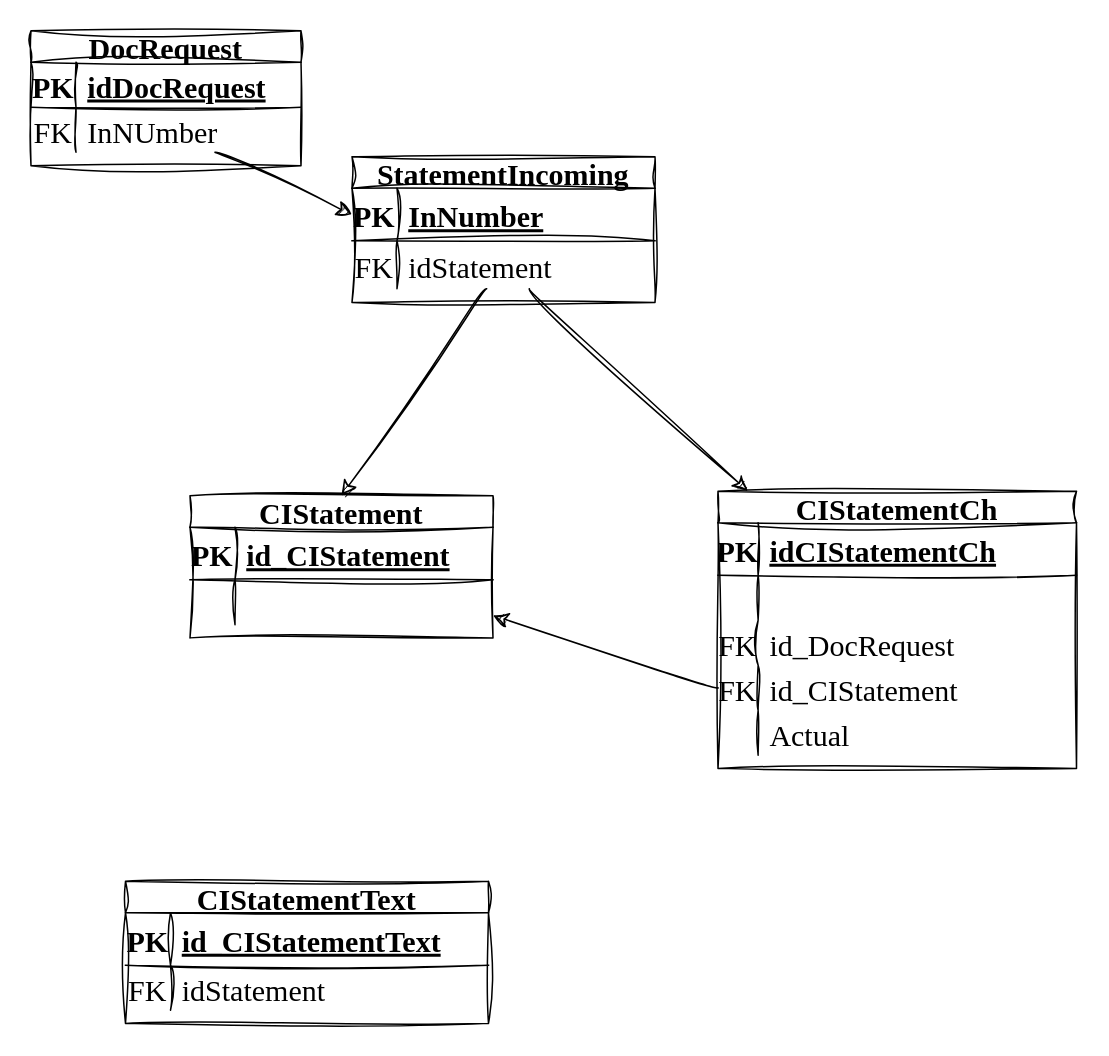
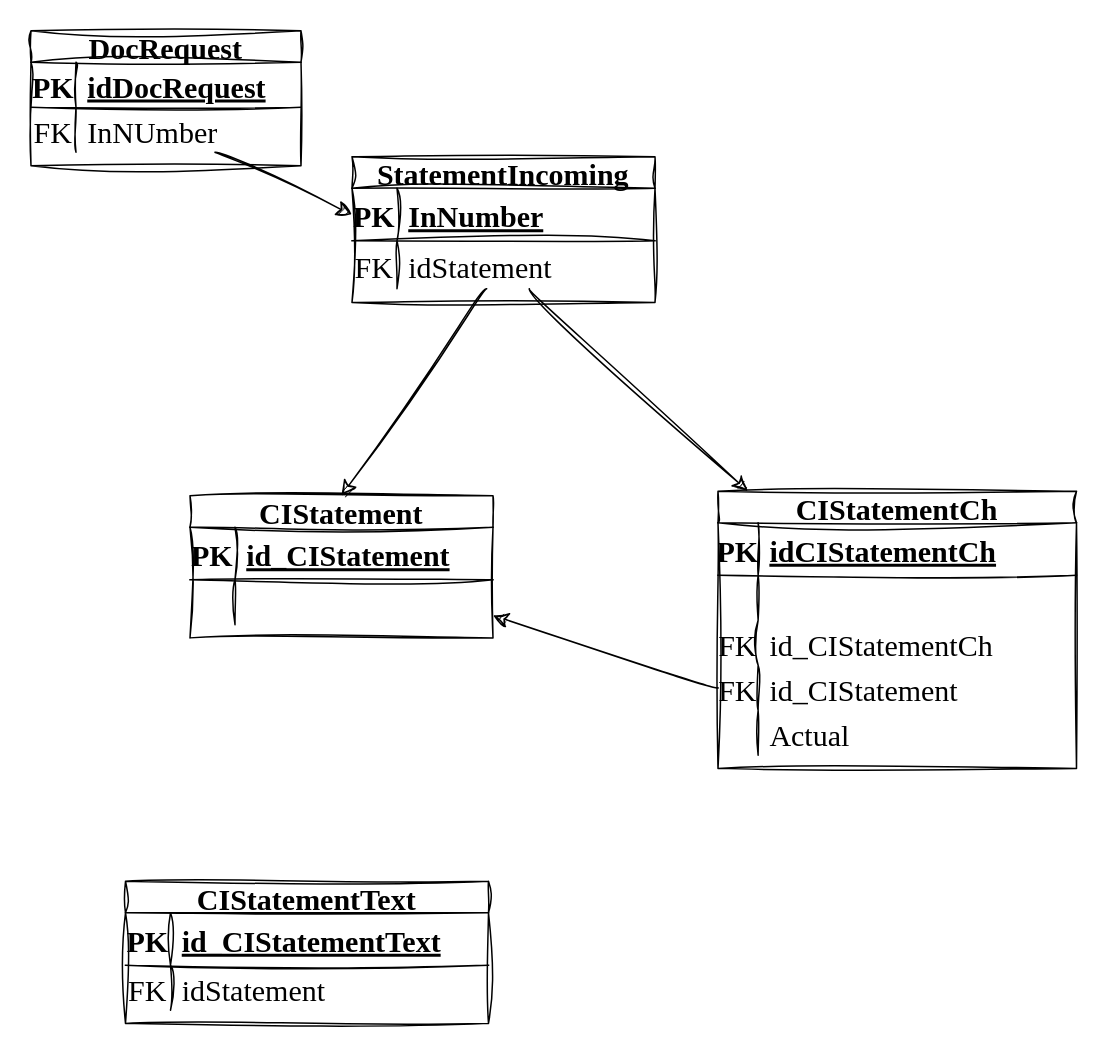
node "id_DocRequest": label "id_DocRequest" -> "id_CIStatementCh"
